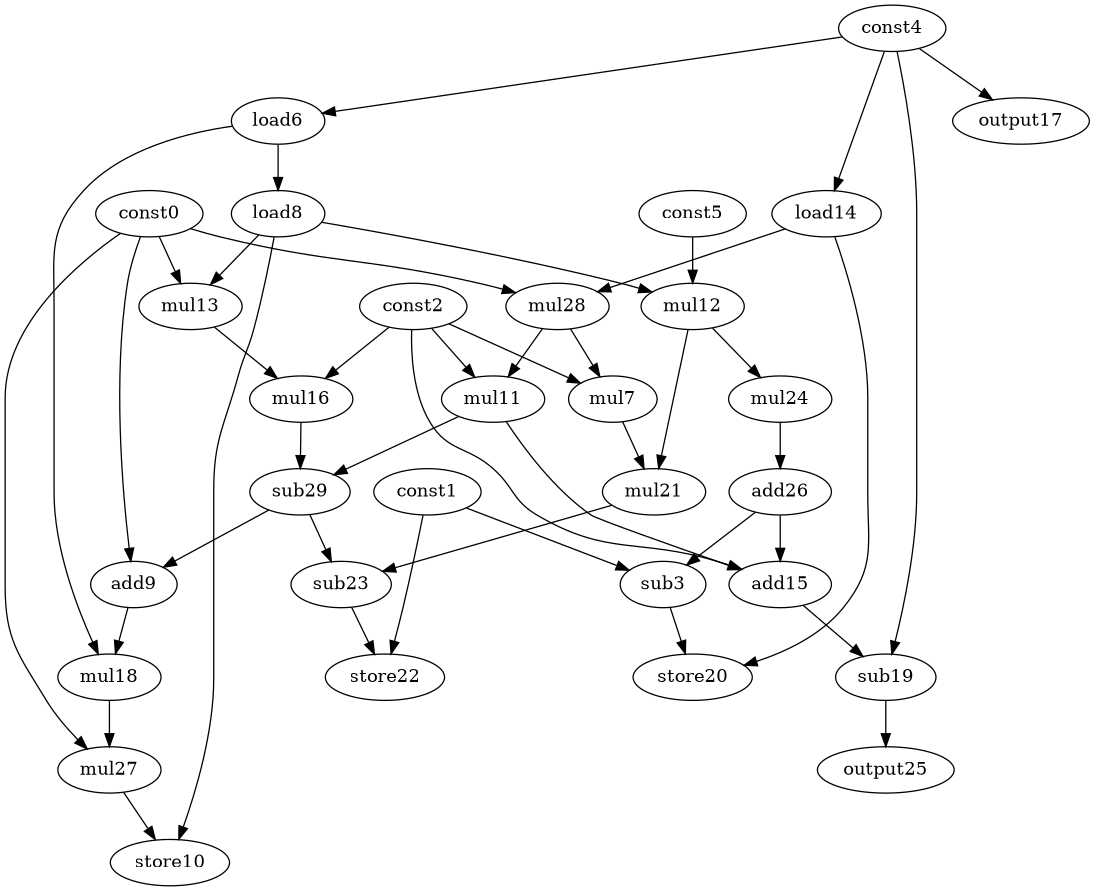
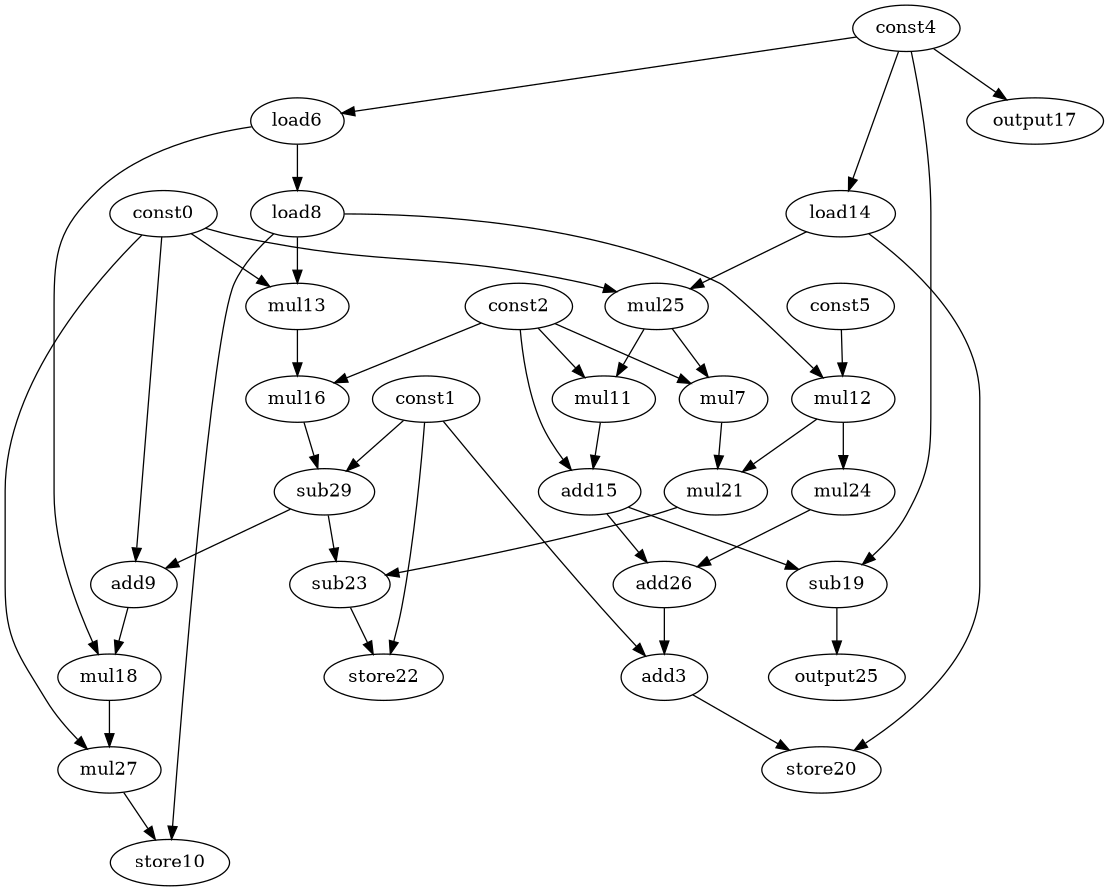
node "mul28": label "mul28" -> "mul25"
edge "mul11" -> "sub29": now "const1" -> "sub29"
edge "add26" -> "add15": reversed
node "sub3": label "sub3" -> "add3"
